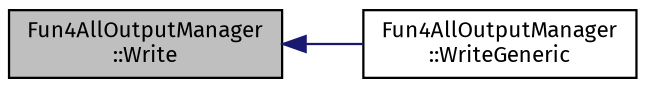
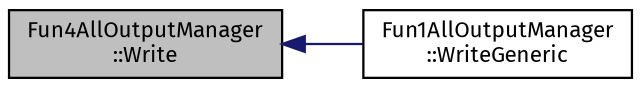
node "Fun4AllOutputManager ::WriteGeneric": label "Fun4AllOutputManager ::WriteGeneric" -> "Fun1AllOutputManager ::WriteGeneric"
